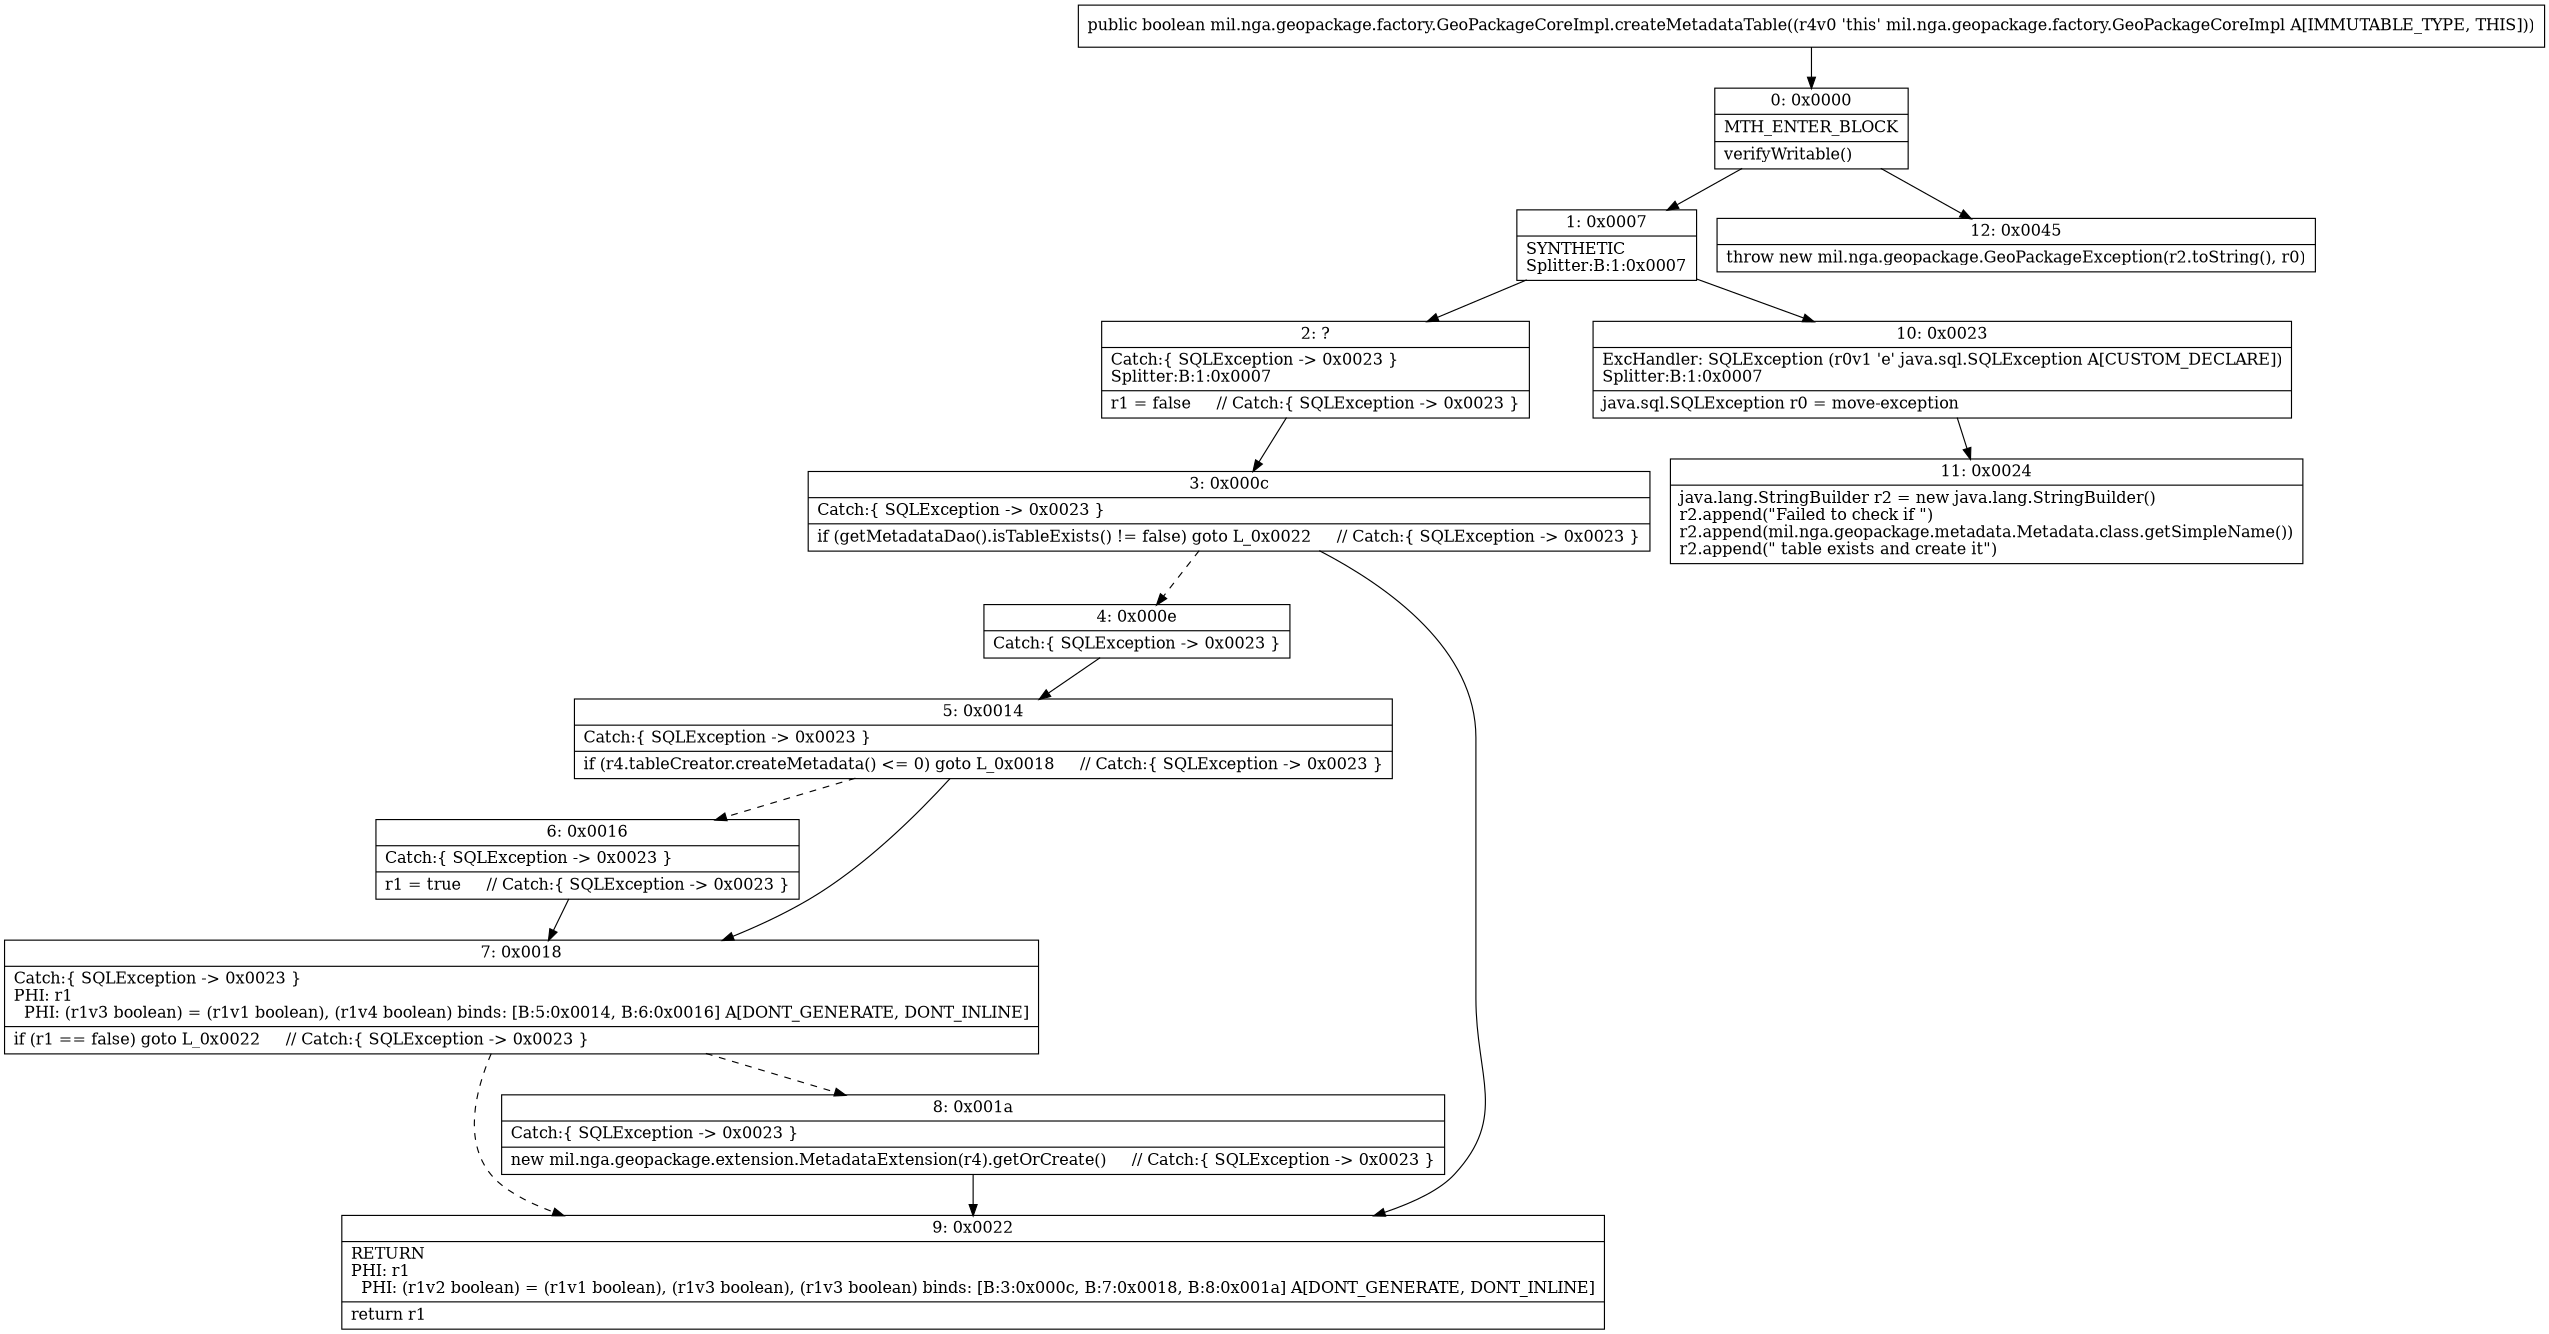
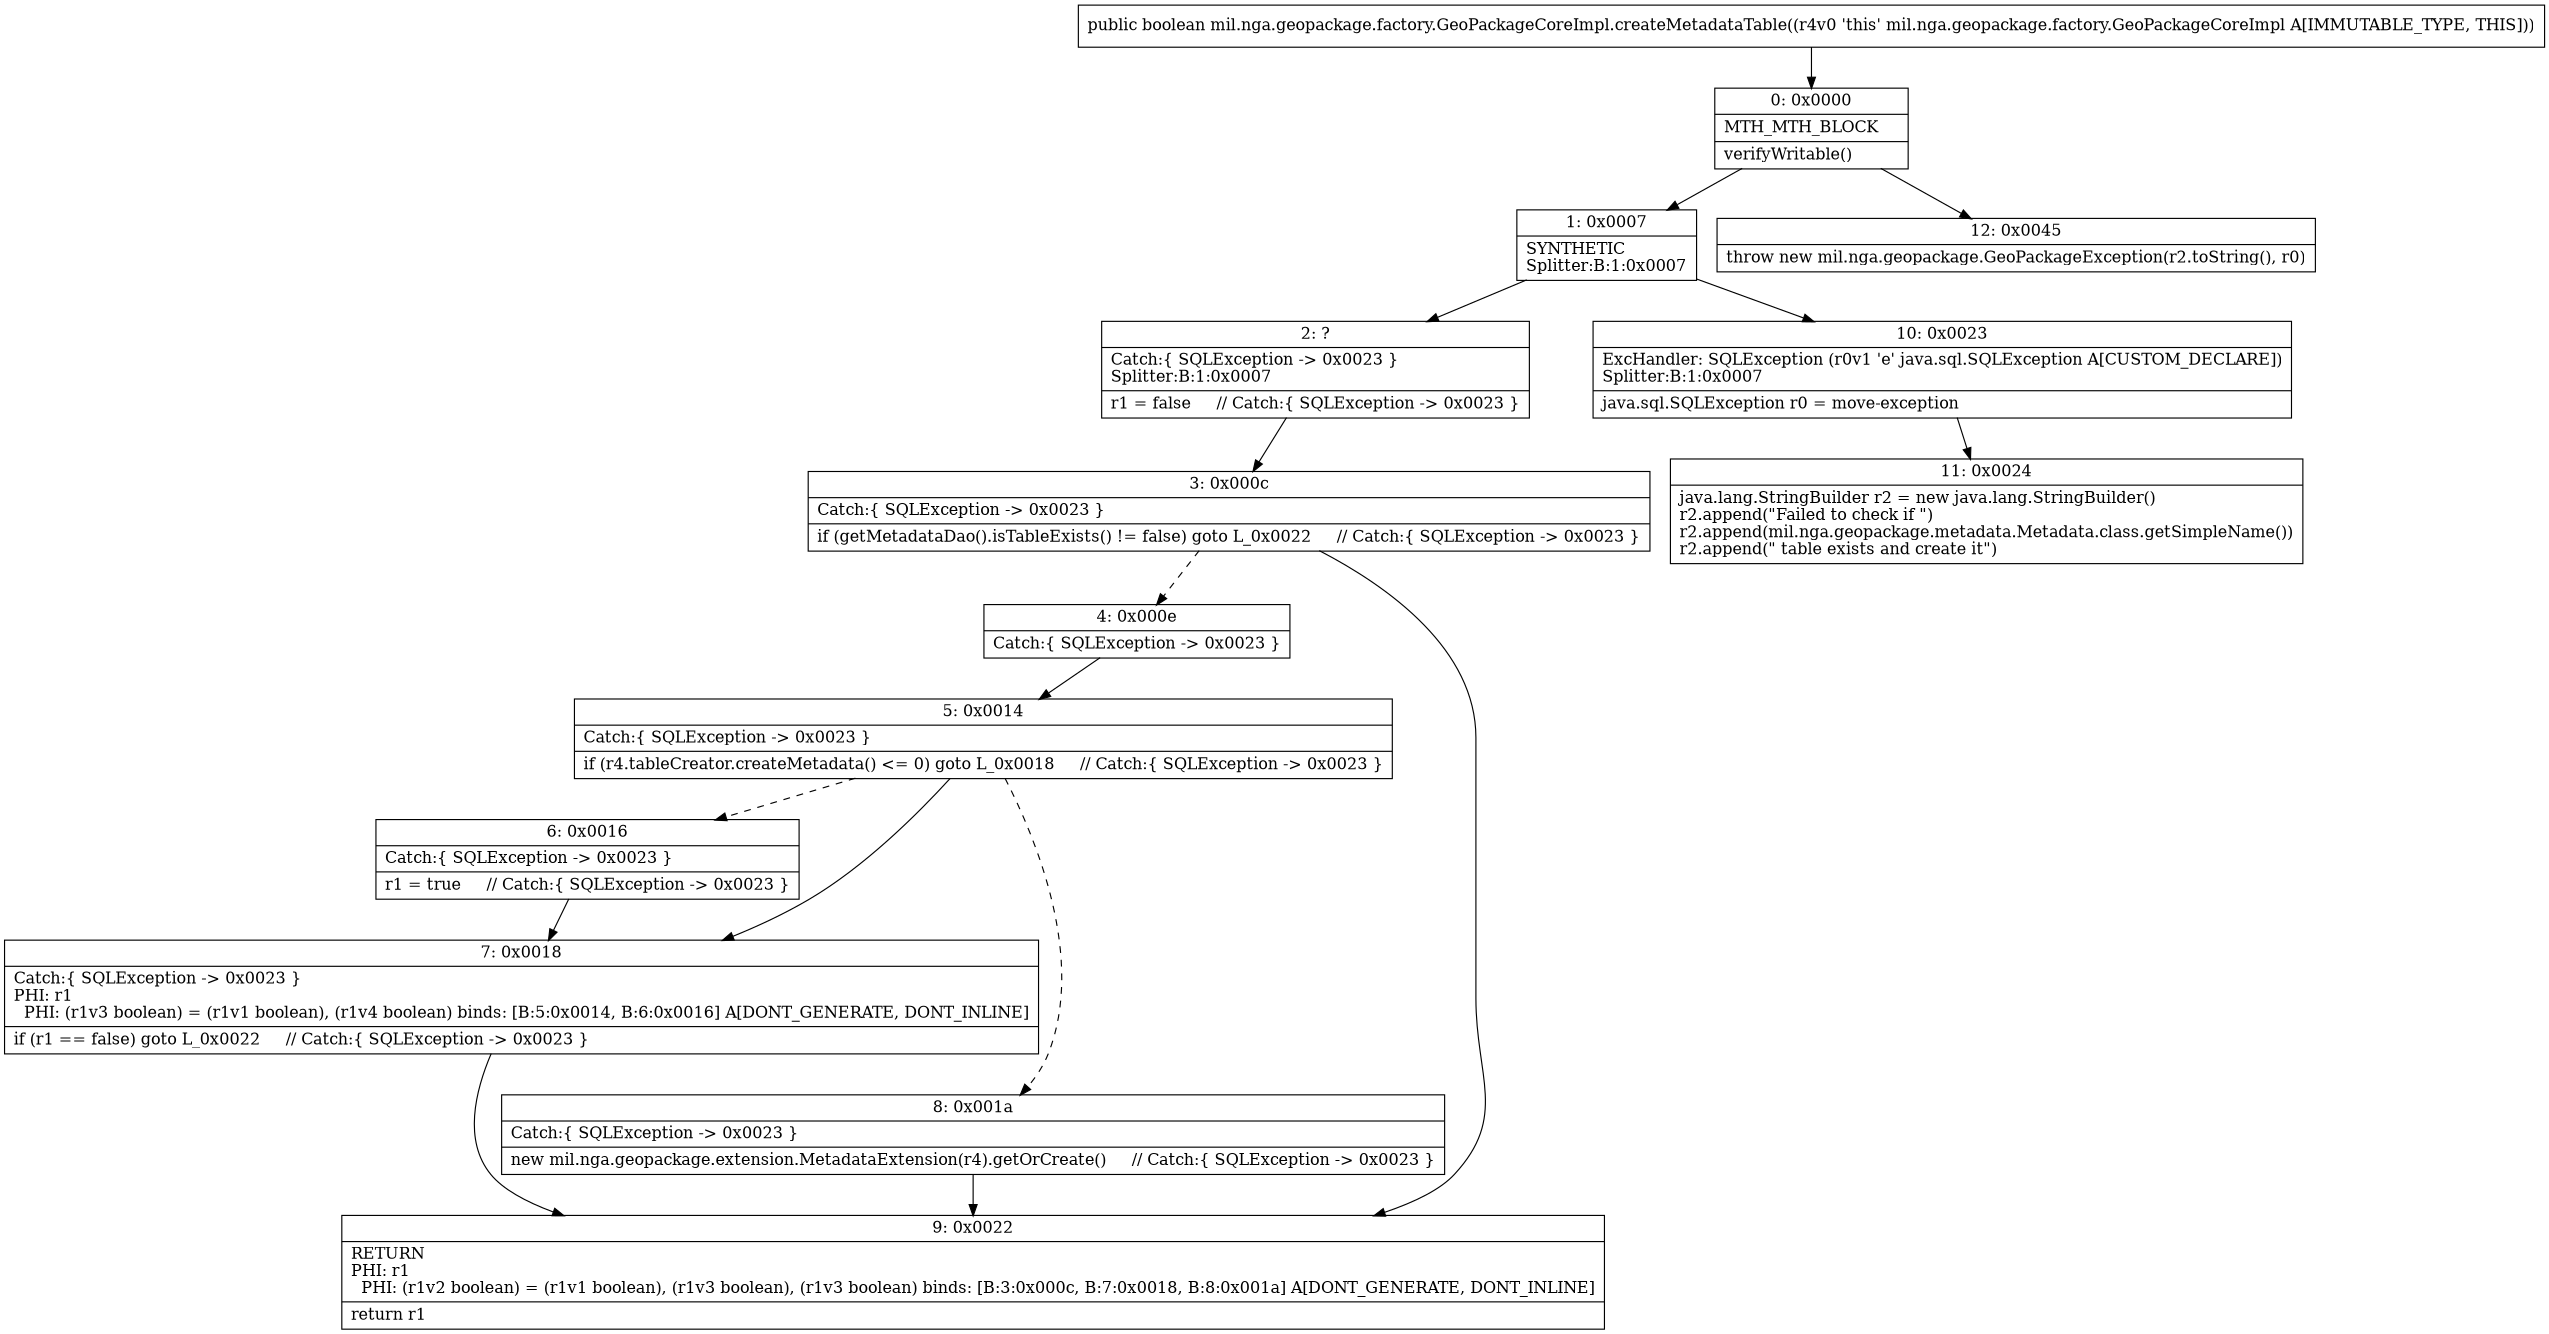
node "0: 0x0000": text "MTH_ENTER_BLOCK" -> "MTH_MTH_BLOCK"
edge "7: 0x0018" -> "8: 0x001a": now "5: 0x0014" -> "8: 0x001a"
edge "7: 0x0018" -> "9: 0x0022": style dashed -> solid
